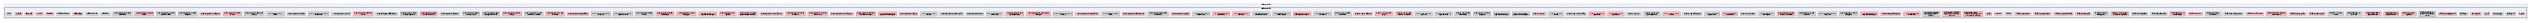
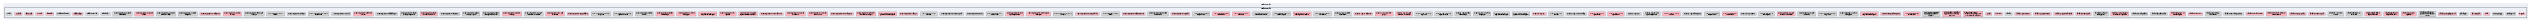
node "plugin-separator-regenerator": label "plugin-separator-regenerator" -> "plugin-transform-regenerator"
node "name": label "name" -> "core"
